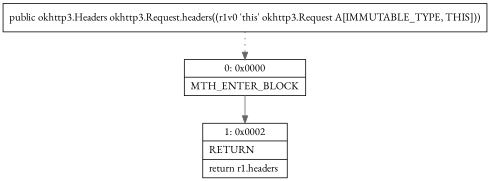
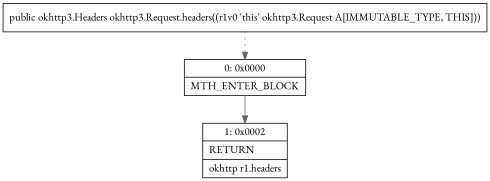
node "1: 0x0002": text "return r1.headers" -> "okhttp r1.headers"
